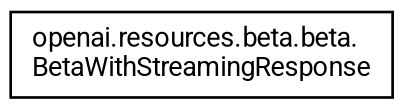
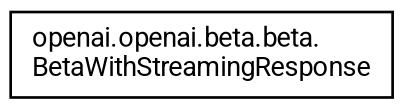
node "openai.resources.beta.beta. BetaWithStreamingResponse": label "openai.resources.beta.beta. BetaWithStreamingResponse" -> "openai.openai.beta.beta. BetaWithStreamingResponse"
